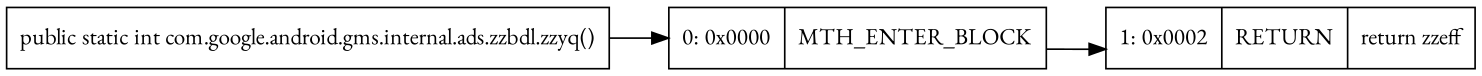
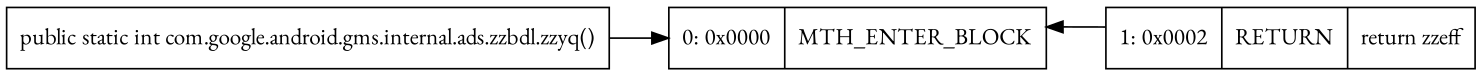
edge "0: 0x0000" -> "1: 0x0002": reversed
